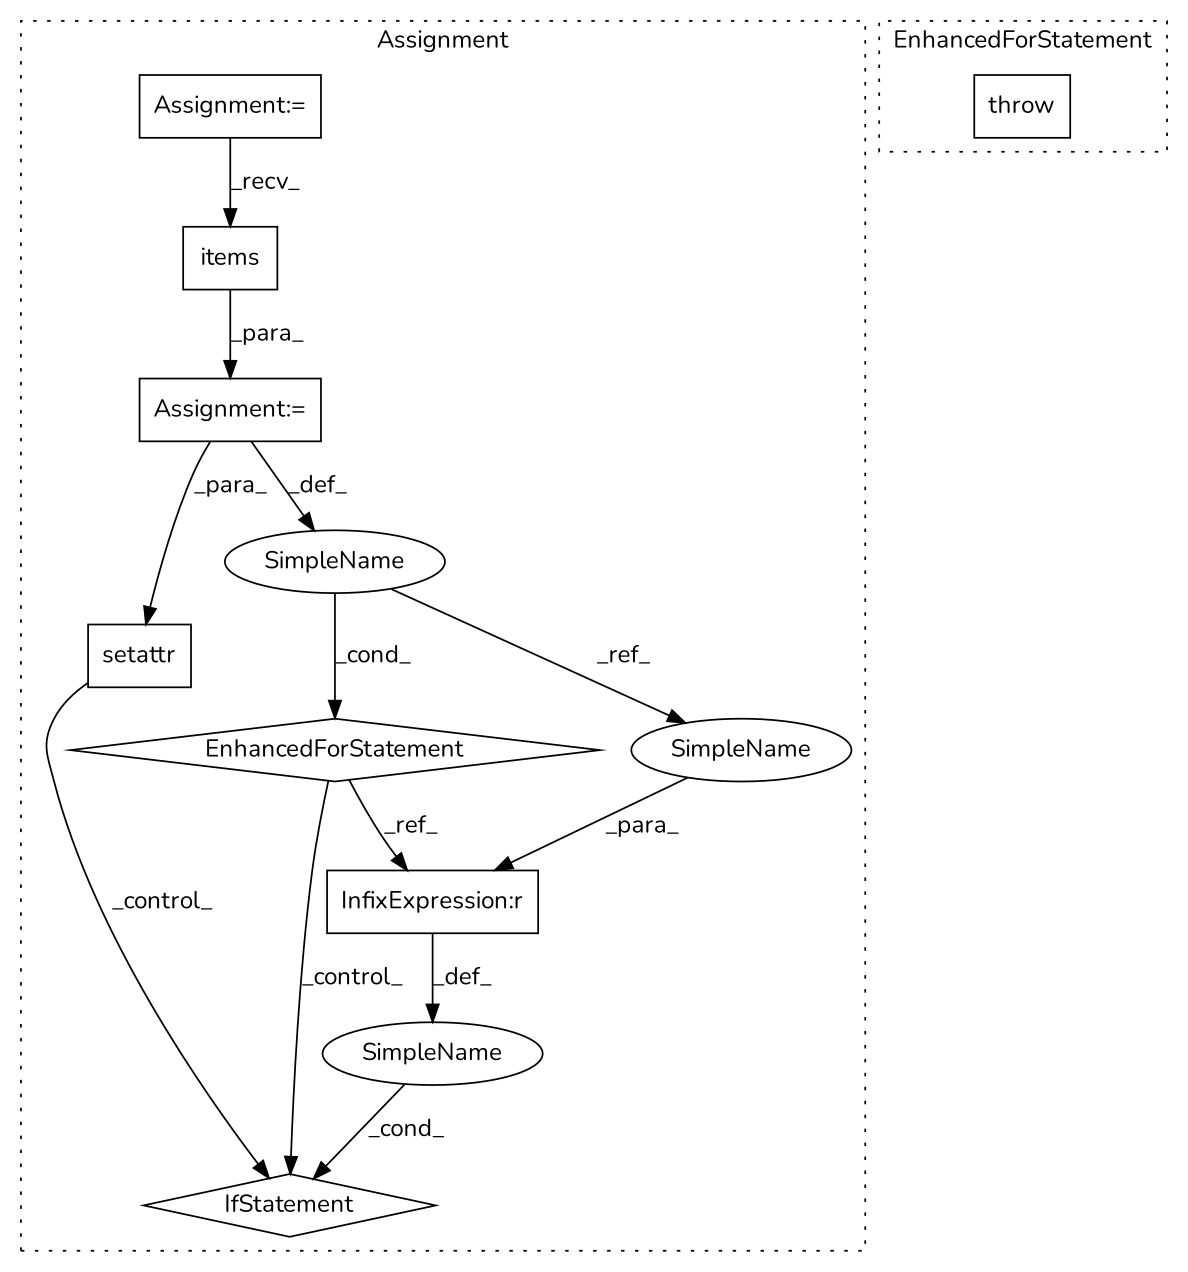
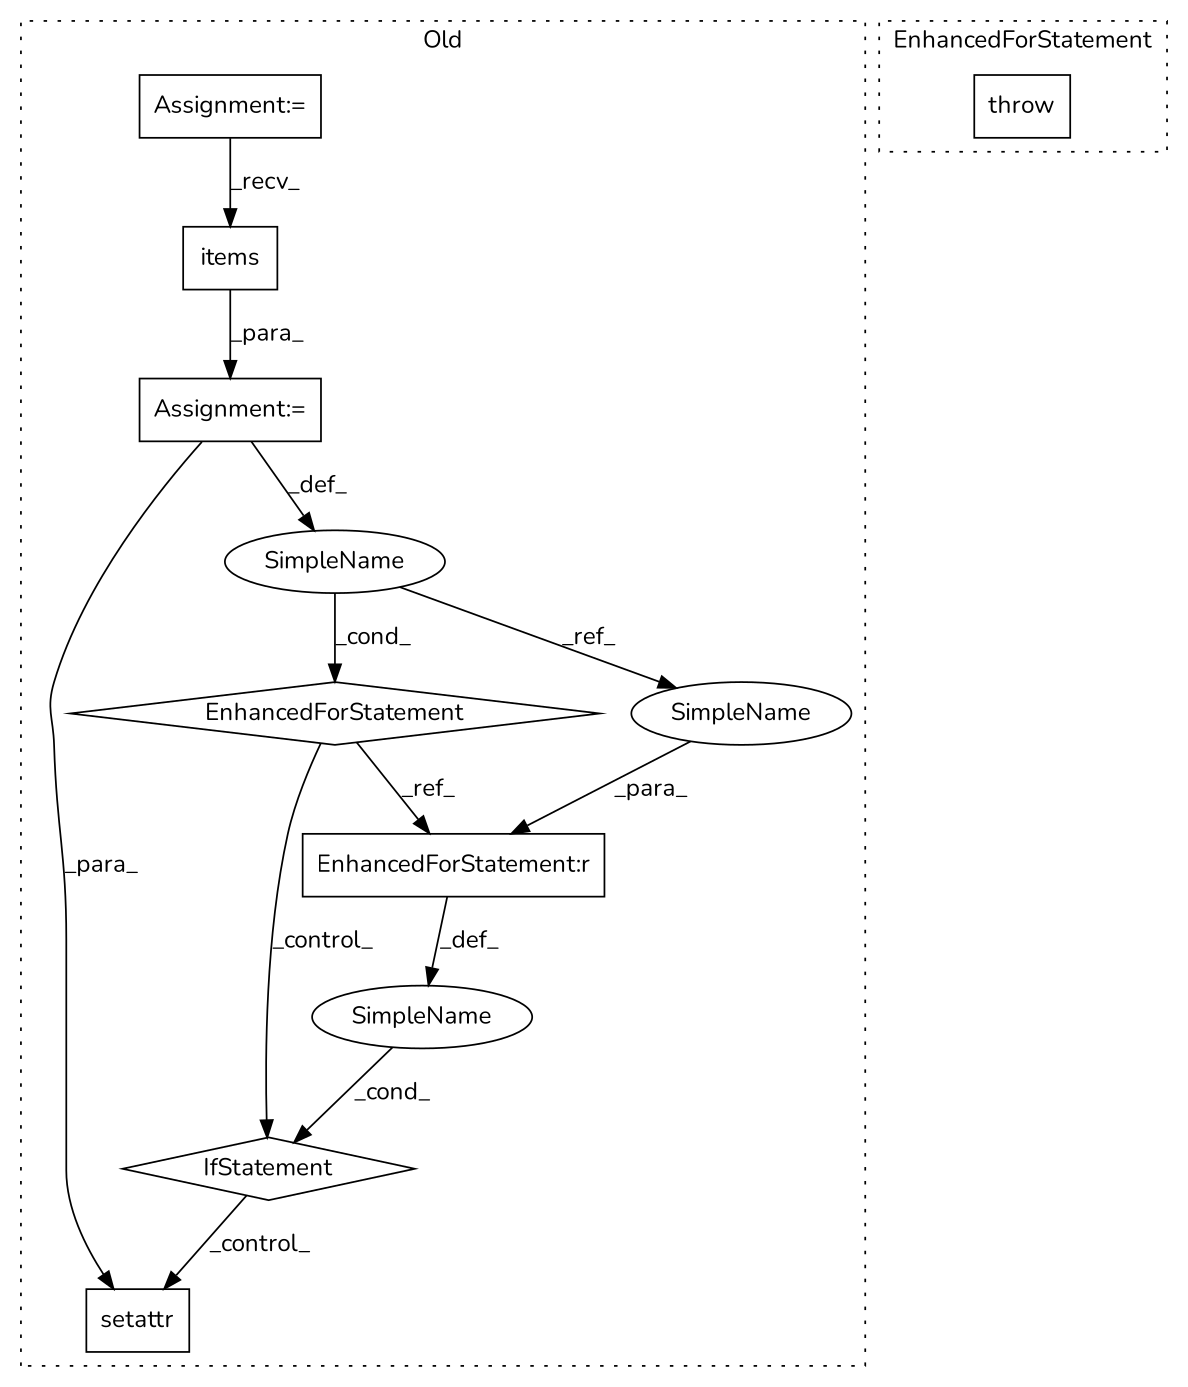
cluster "Assignment": label "Assignment" -> "Old"
node "InfixExpression:r": label "InfixExpression:r" -> "EnhancedForStatement:r"
edge "setattr" -> "IfStatement": reversed
